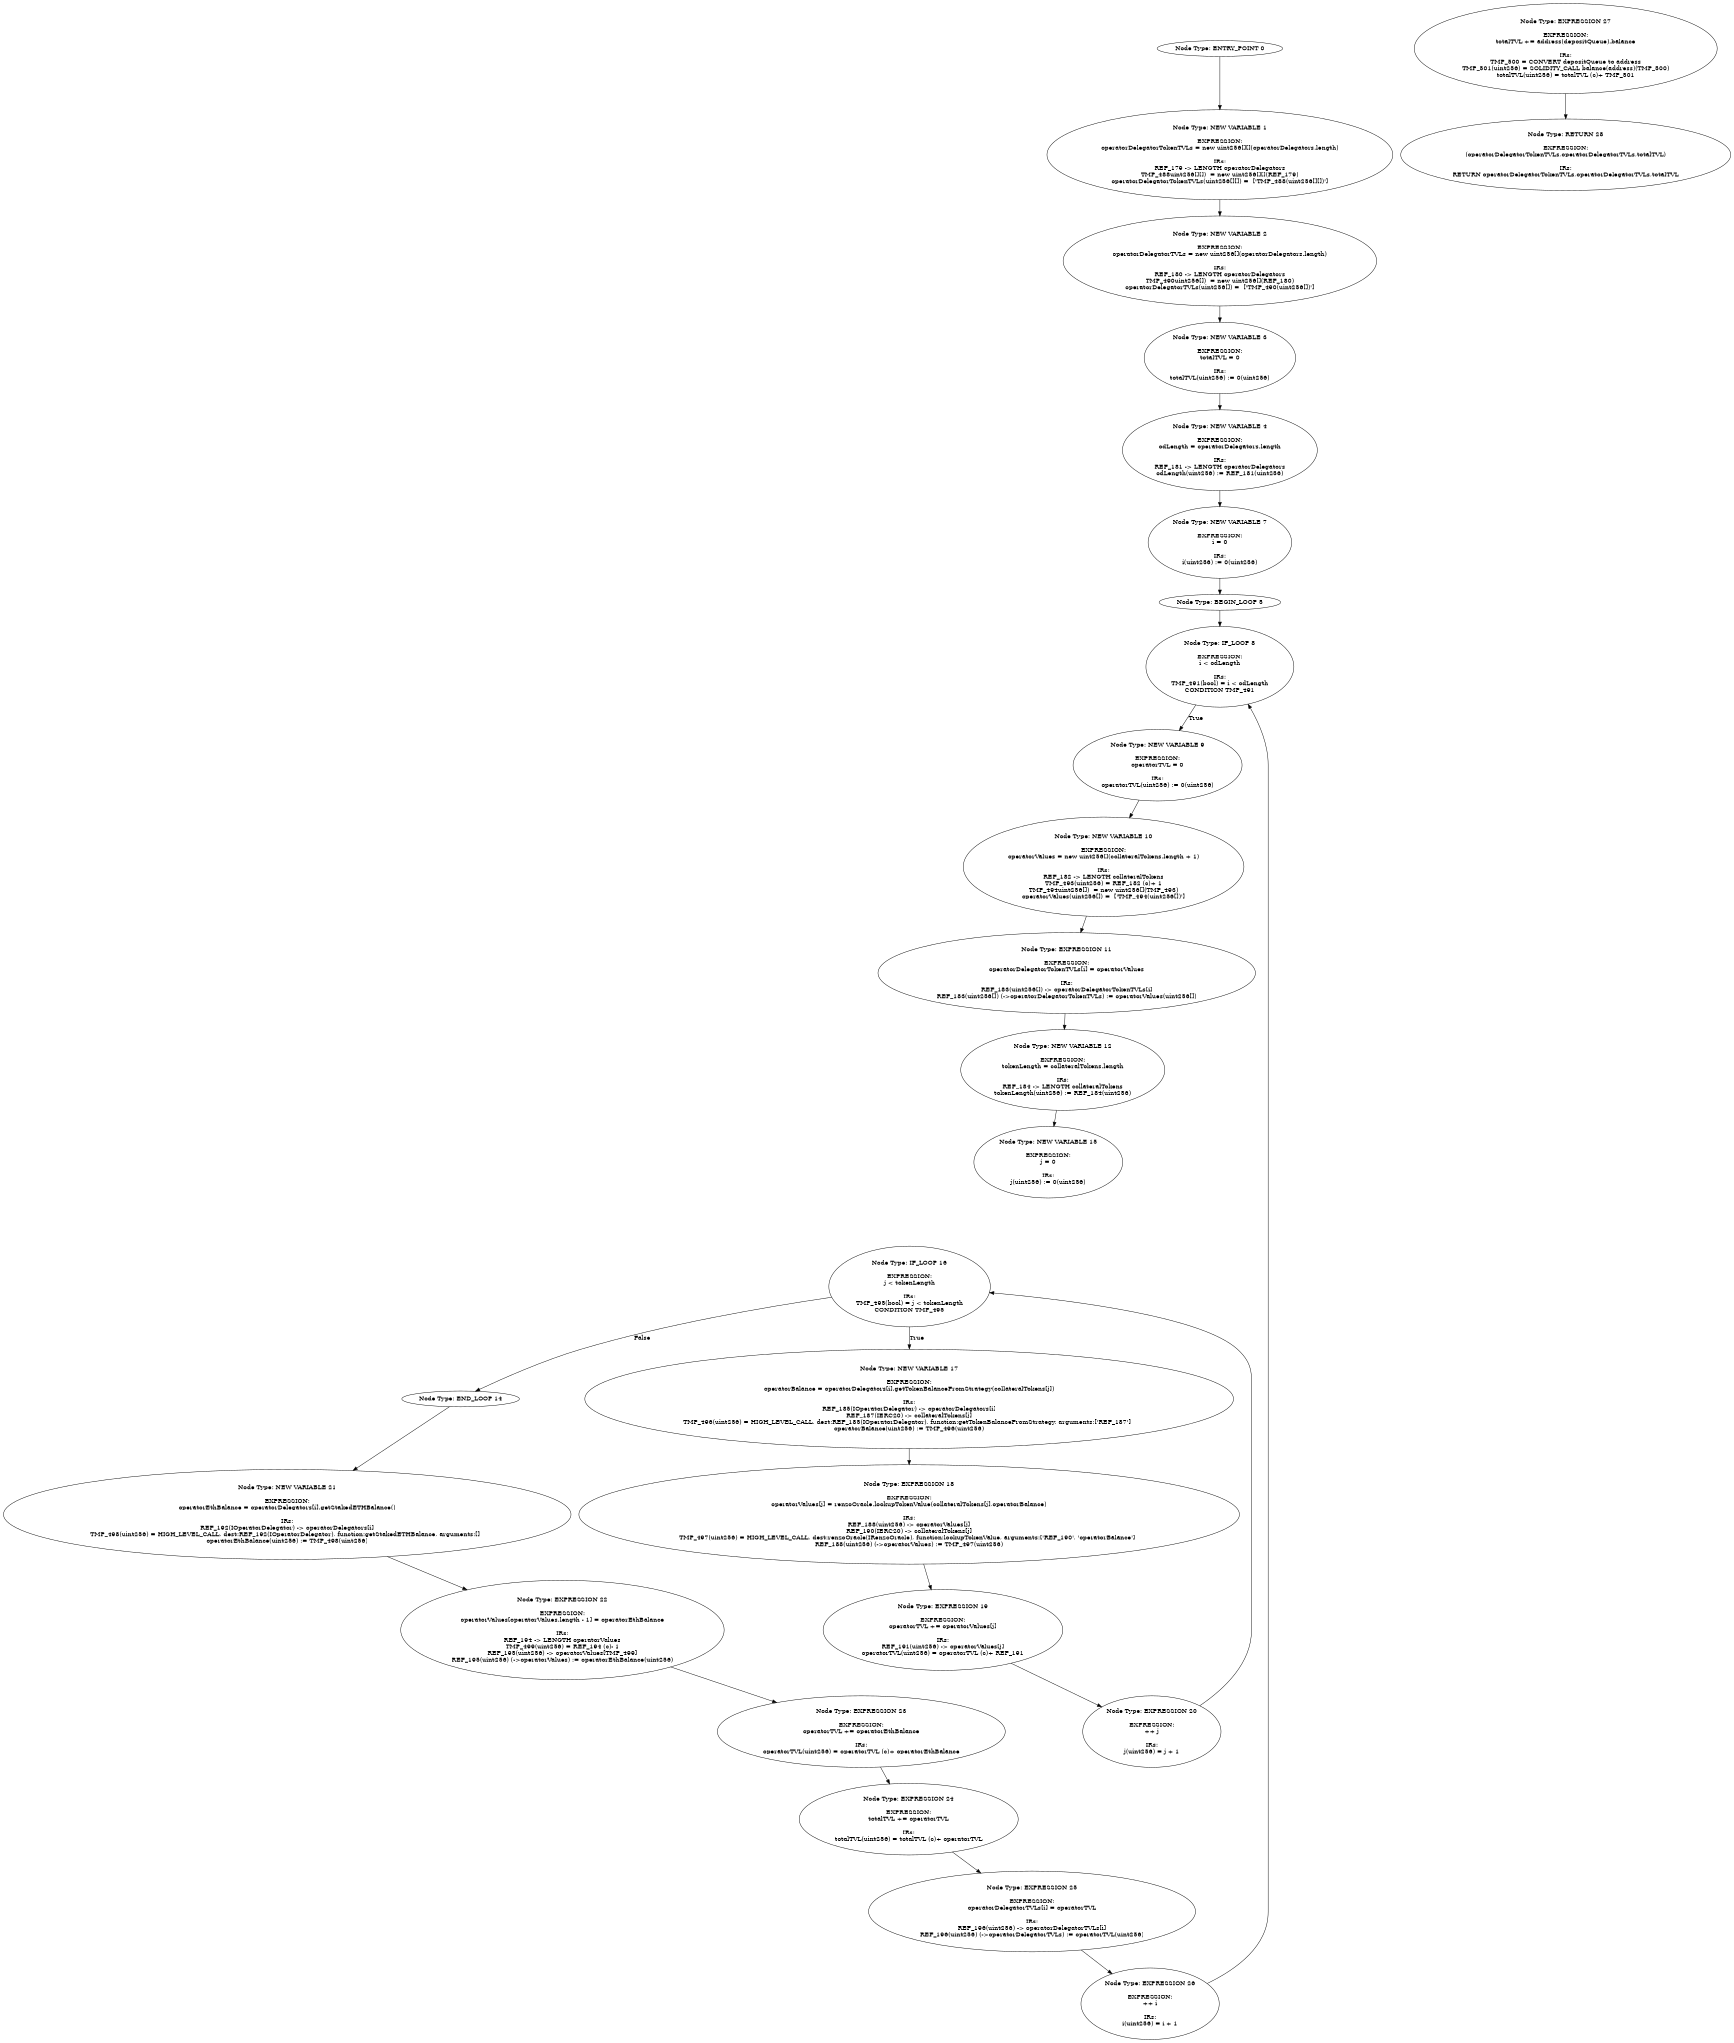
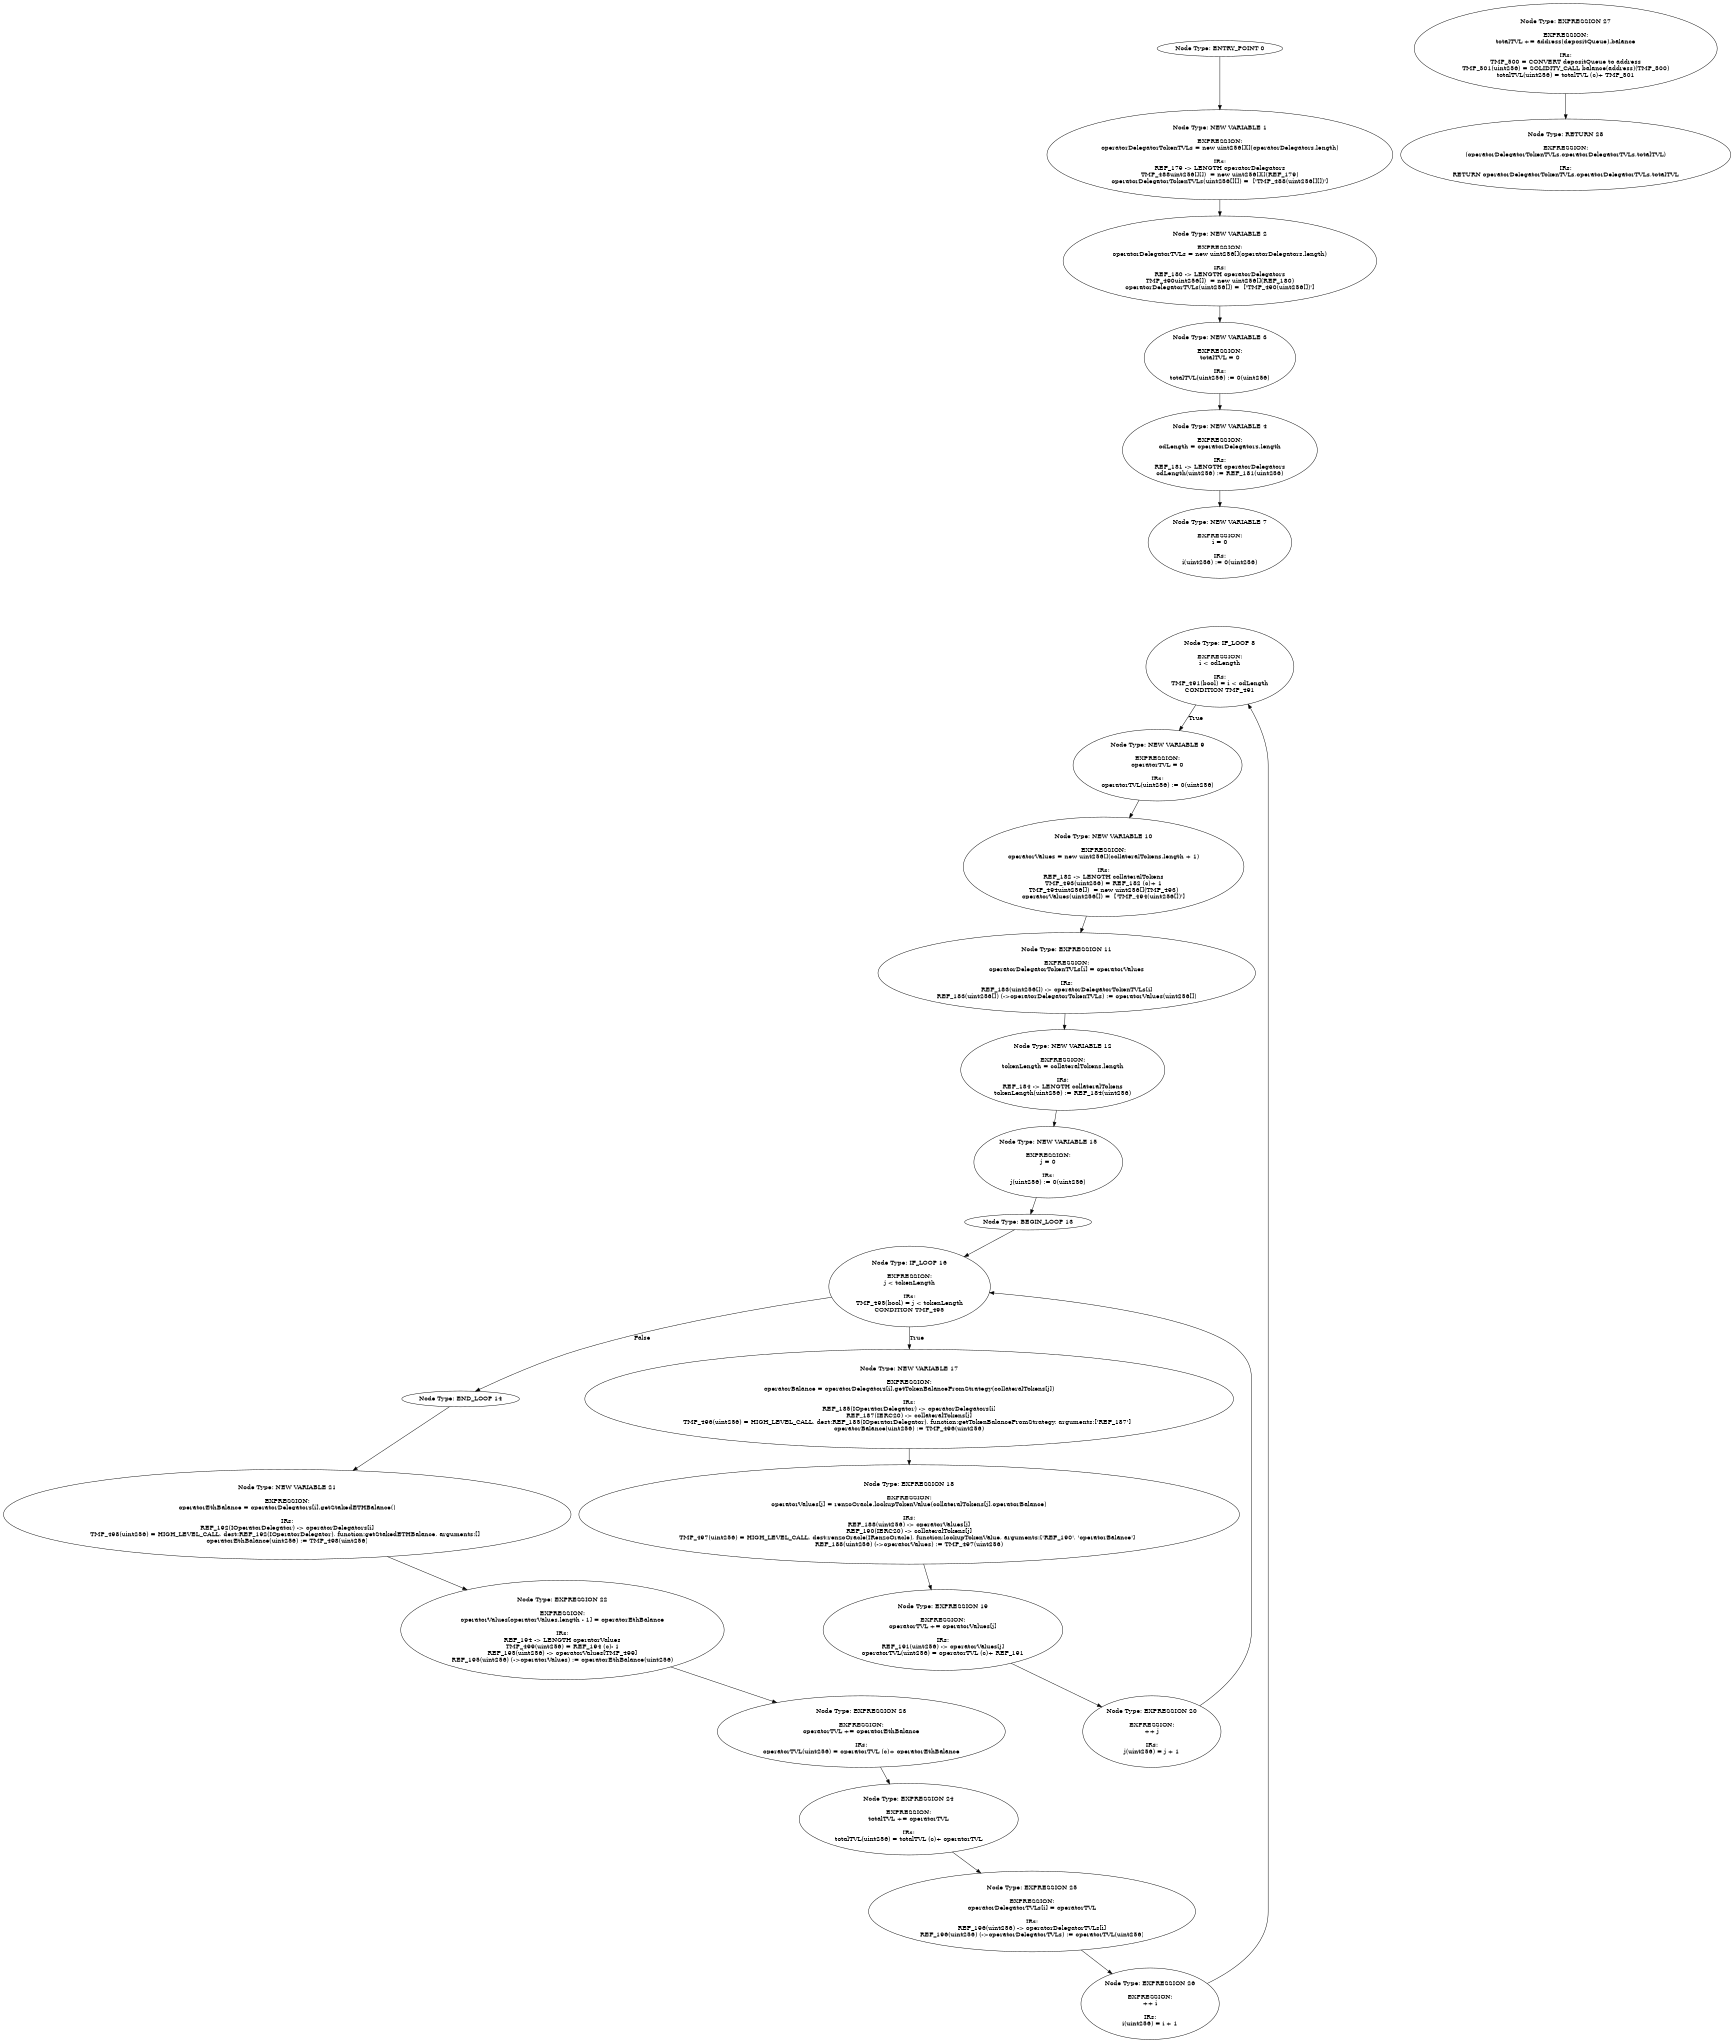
node "Node Type: BEGIN_LOOP 5": removed
node "Node Type: BEGIN_LOOP 13": added
